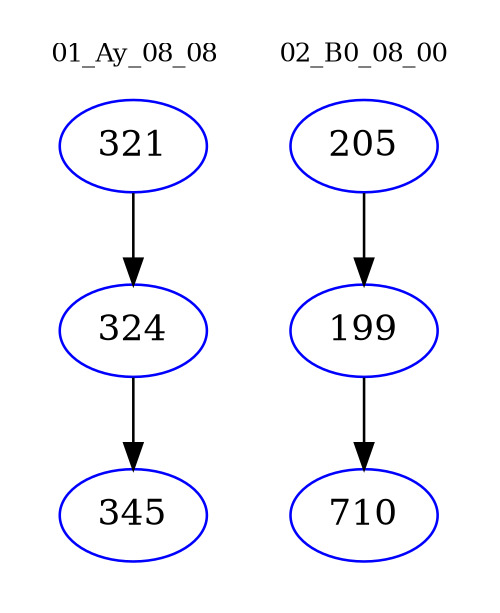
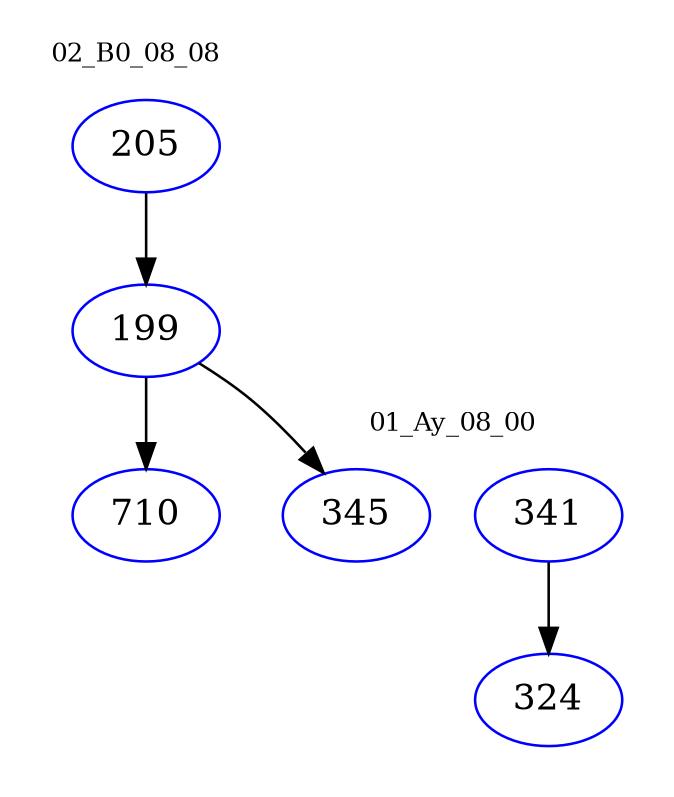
cluster "01_Ay_08_08": label "01_Ay_08_08" -> "01_Ay_08_00"
cluster "02_B0_08_00": label "02_B0_08_00" -> "02_B0_08_08"
node "321": label "321" -> "341"
edge "324" -> "345": now "199" -> "345"
